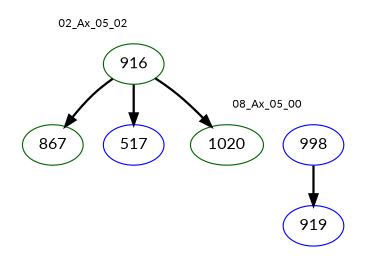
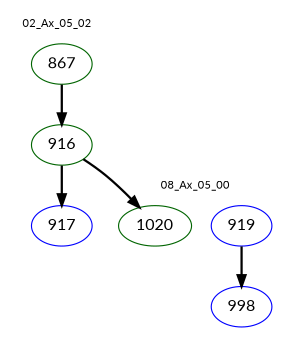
edge "916" -> "867": reversed
node "517": label "517" -> "917"
edge "998" -> "919": reversed
